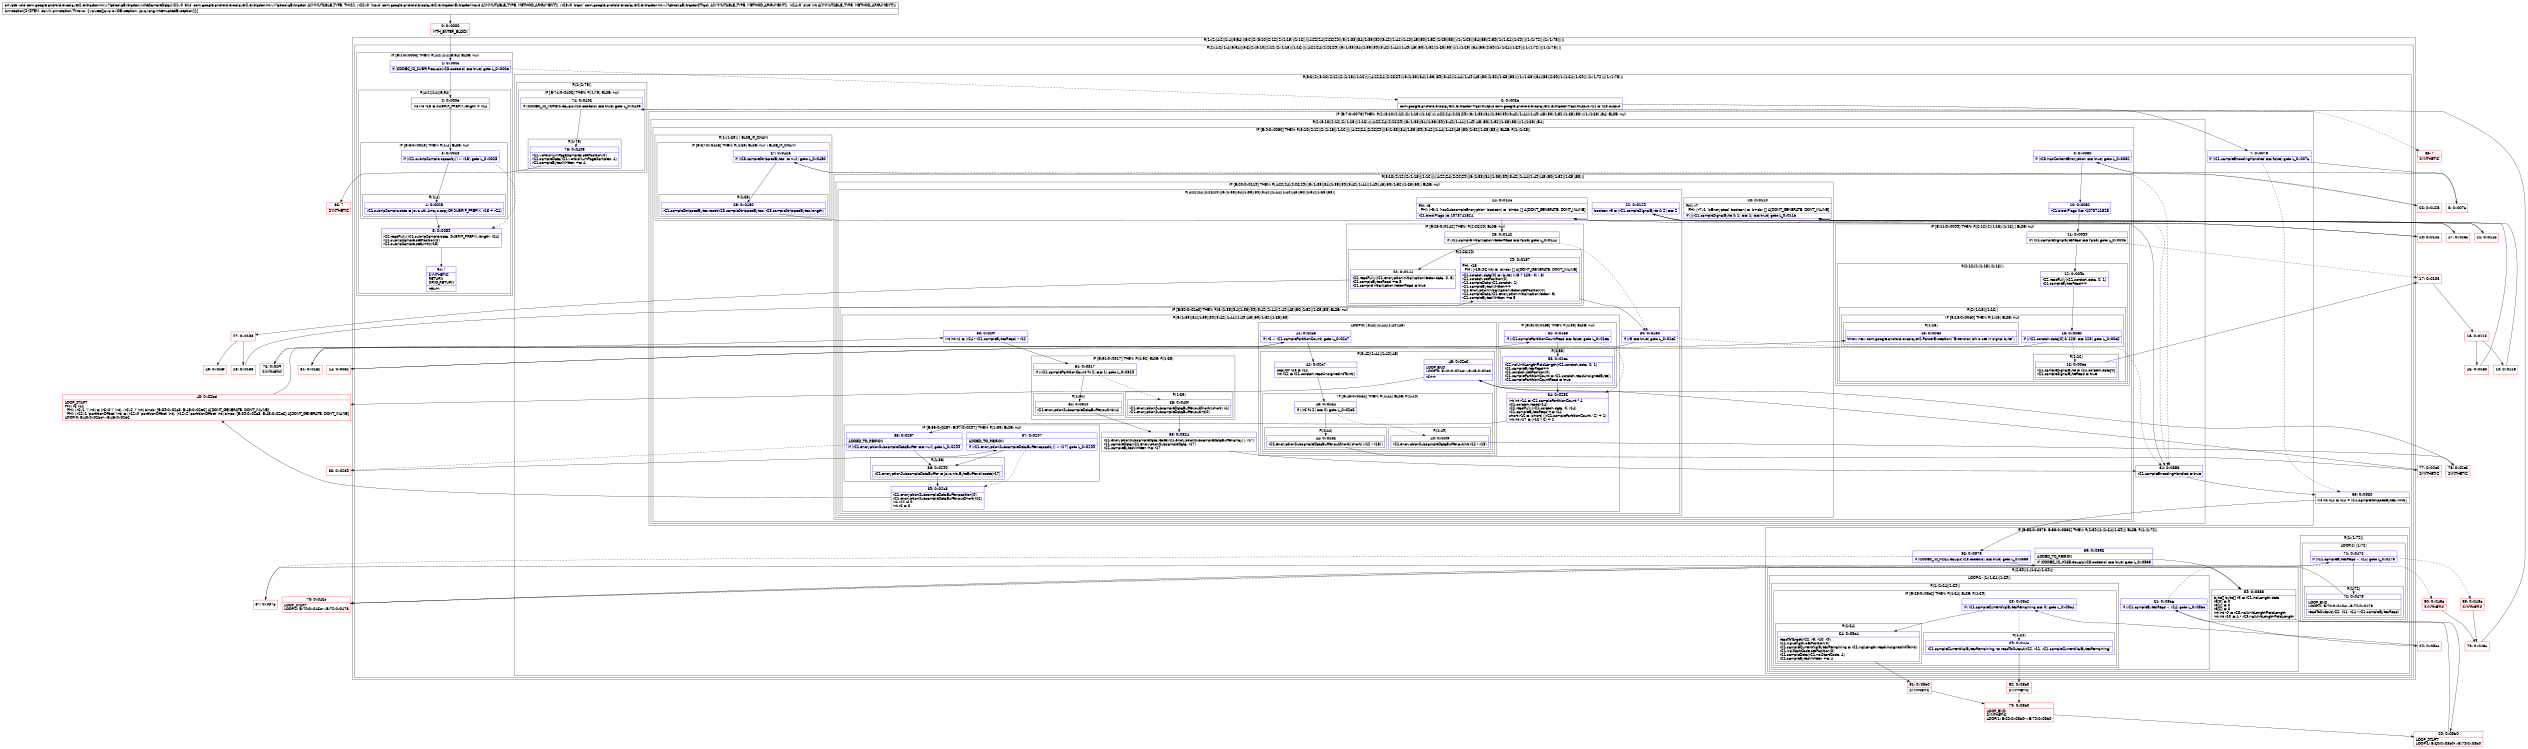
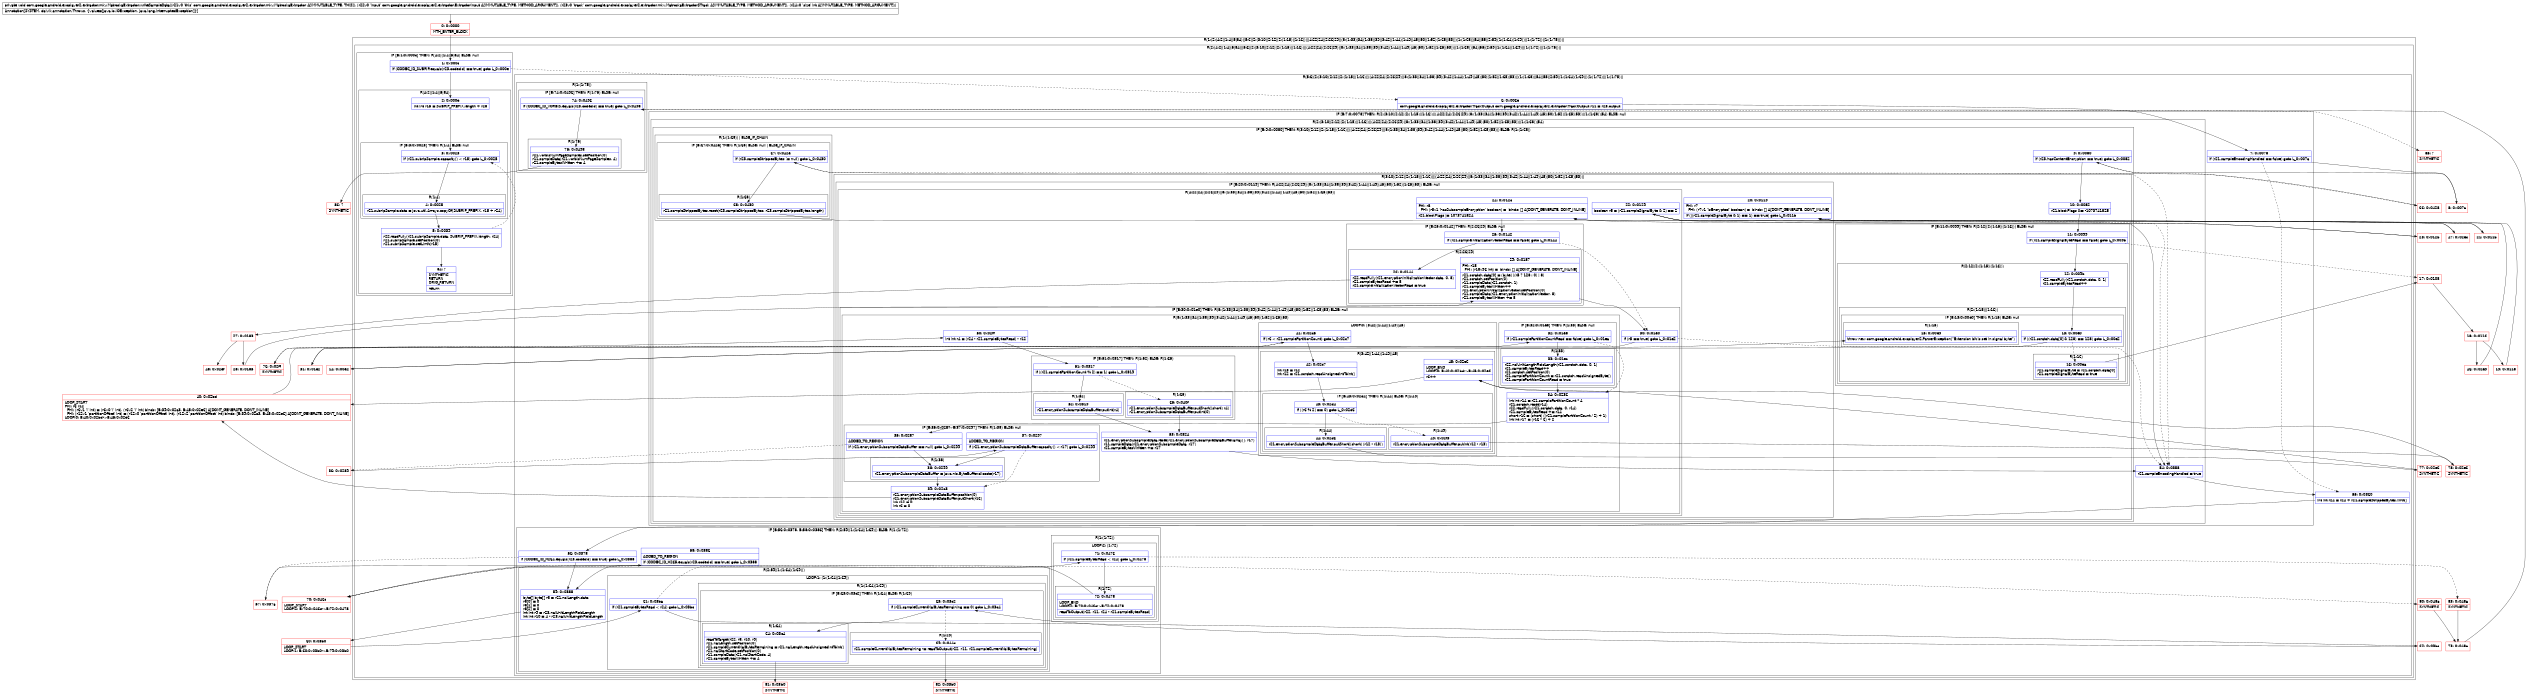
node "2: 0x000e": text "int int r15 = SUBRIP_PREFIX.length + r24" -> "int int r15 = SUBRIP_PREFIX.length + r28"
edge "3: 0x0023" -> "5: 0x0039": reversed
node "42: 0x02c7": text "copyOf r13 = r12" -> "int r13 = r12"
node "79: 0x03b0": removed
